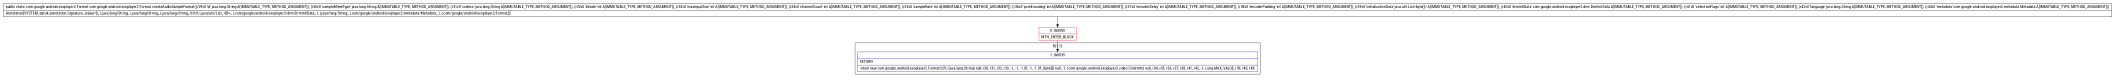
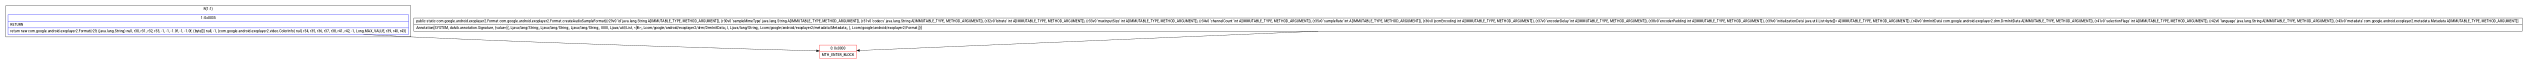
edge "0: 0x0000" -> "1: 0x0035": reversed
